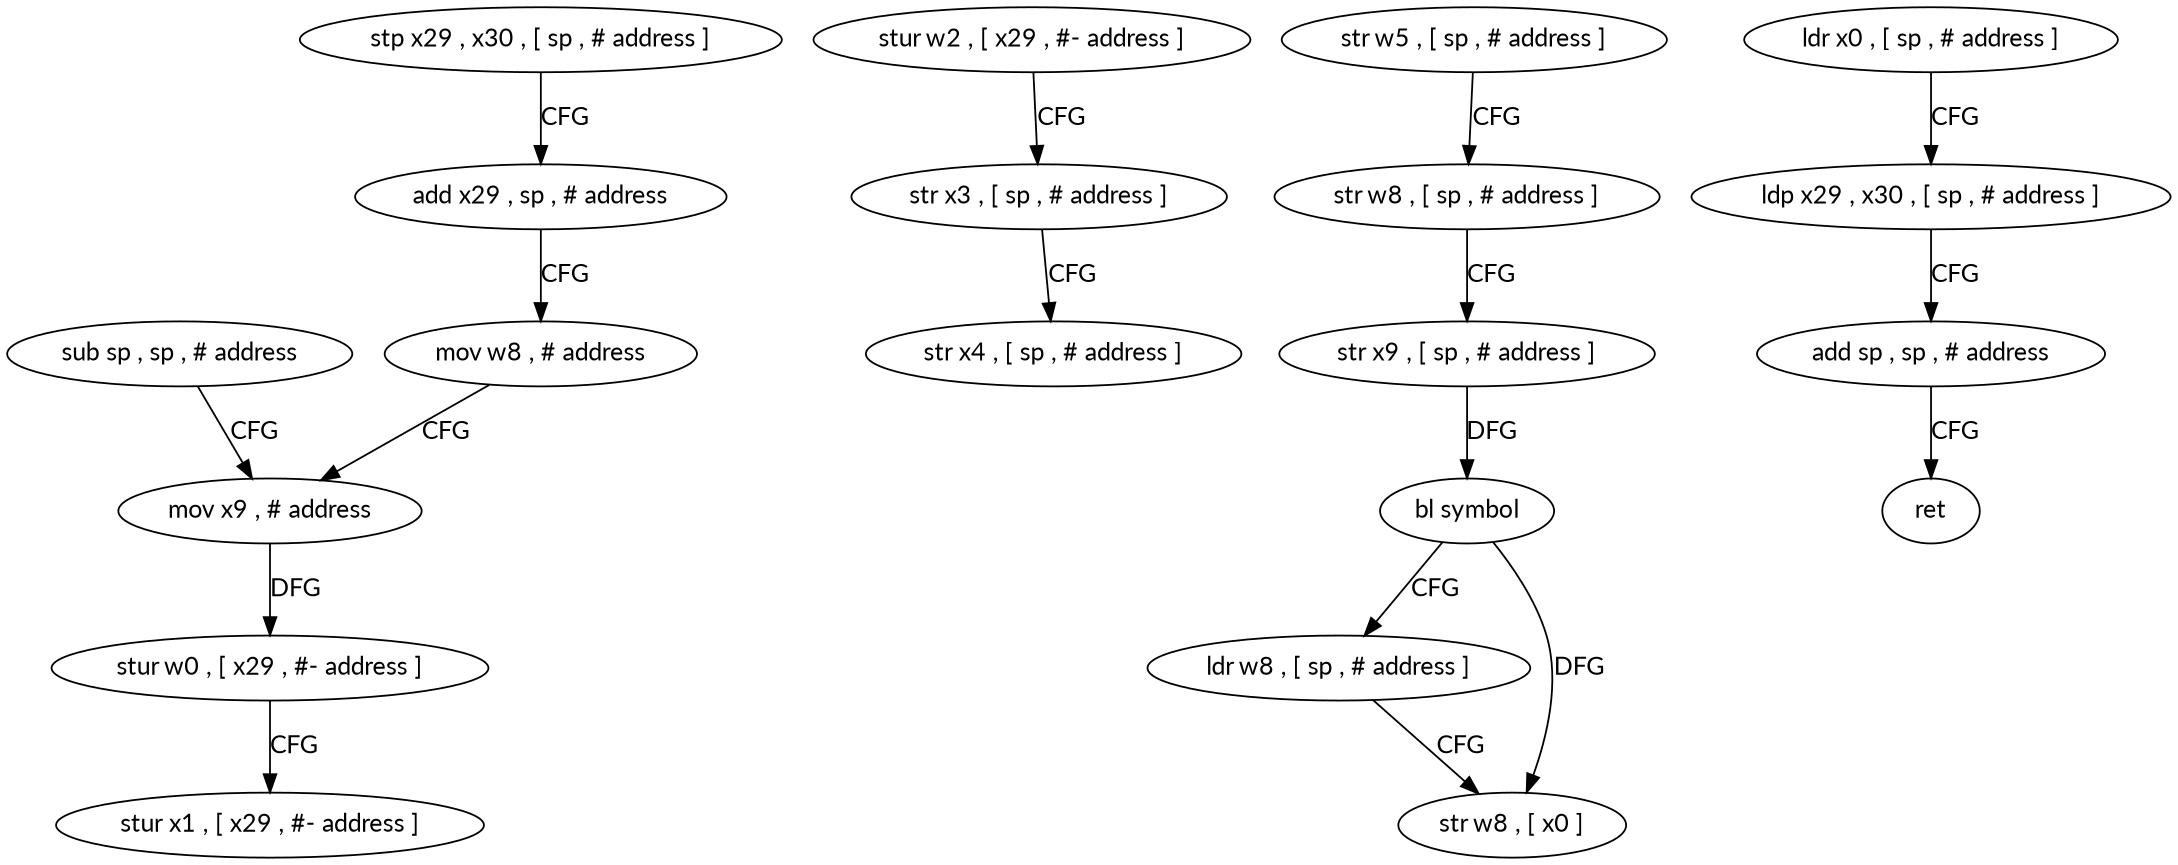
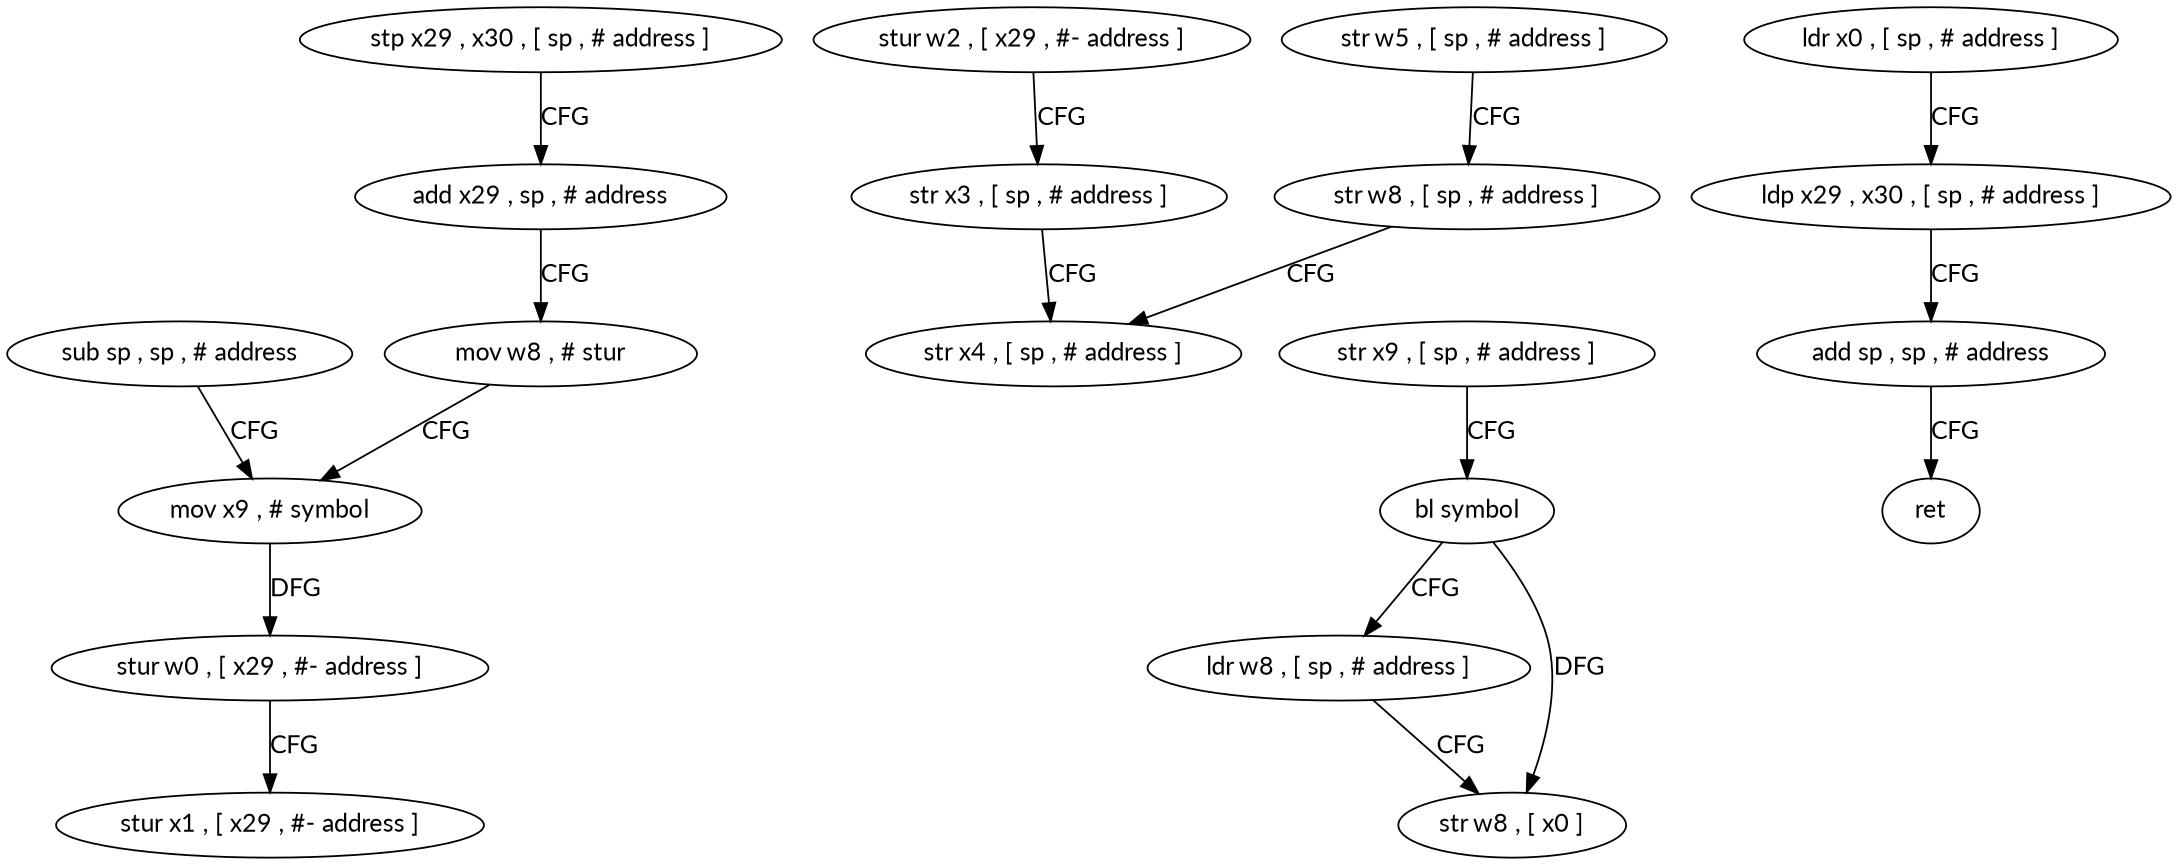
edge "str w8 , [ sp , # address ]" -> "str x9 , [ sp , # address ]": now "str w8 , [ sp , # address ]" -> "str x4 , [ sp , # address ]"
node "mov w8 , # address": label "mov w8 , # address" -> "mov w8 , # stur"
edge "str x9 , [ sp , # address ]" -> "bl symbol": label "DFG" -> "CFG"
node "mov x9 , # address": label "mov x9 , # address" -> "mov x9 , # symbol"
